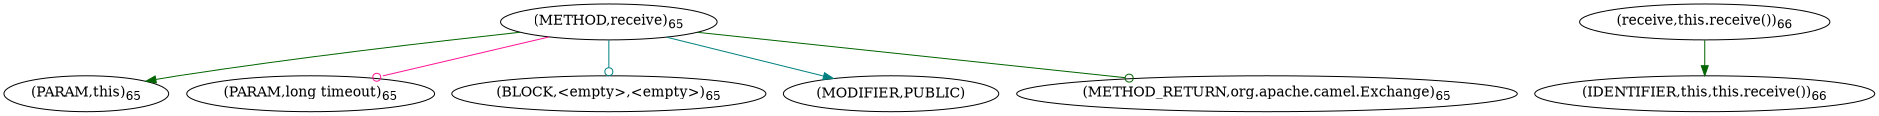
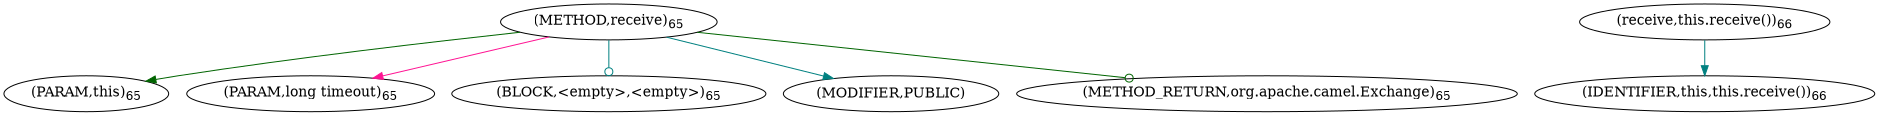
edge "(receive,this.receive())" -> "(IDENTIFIER,this,this.receive())": color darkgreen -> teal
edge "(METHOD,receive)" -> "(PARAM,long timeout)": arrowhead odot -> normal
